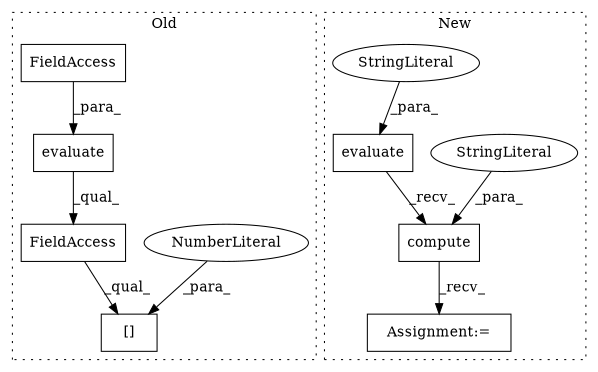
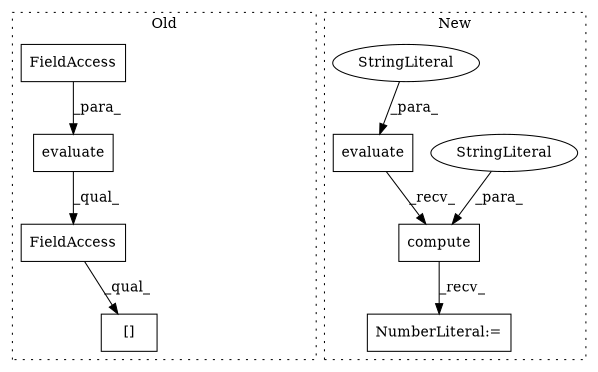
node "NumberLiteral": removed
node "Assignment:=": label "Assignment:=" -> "NumberLiteral:="
